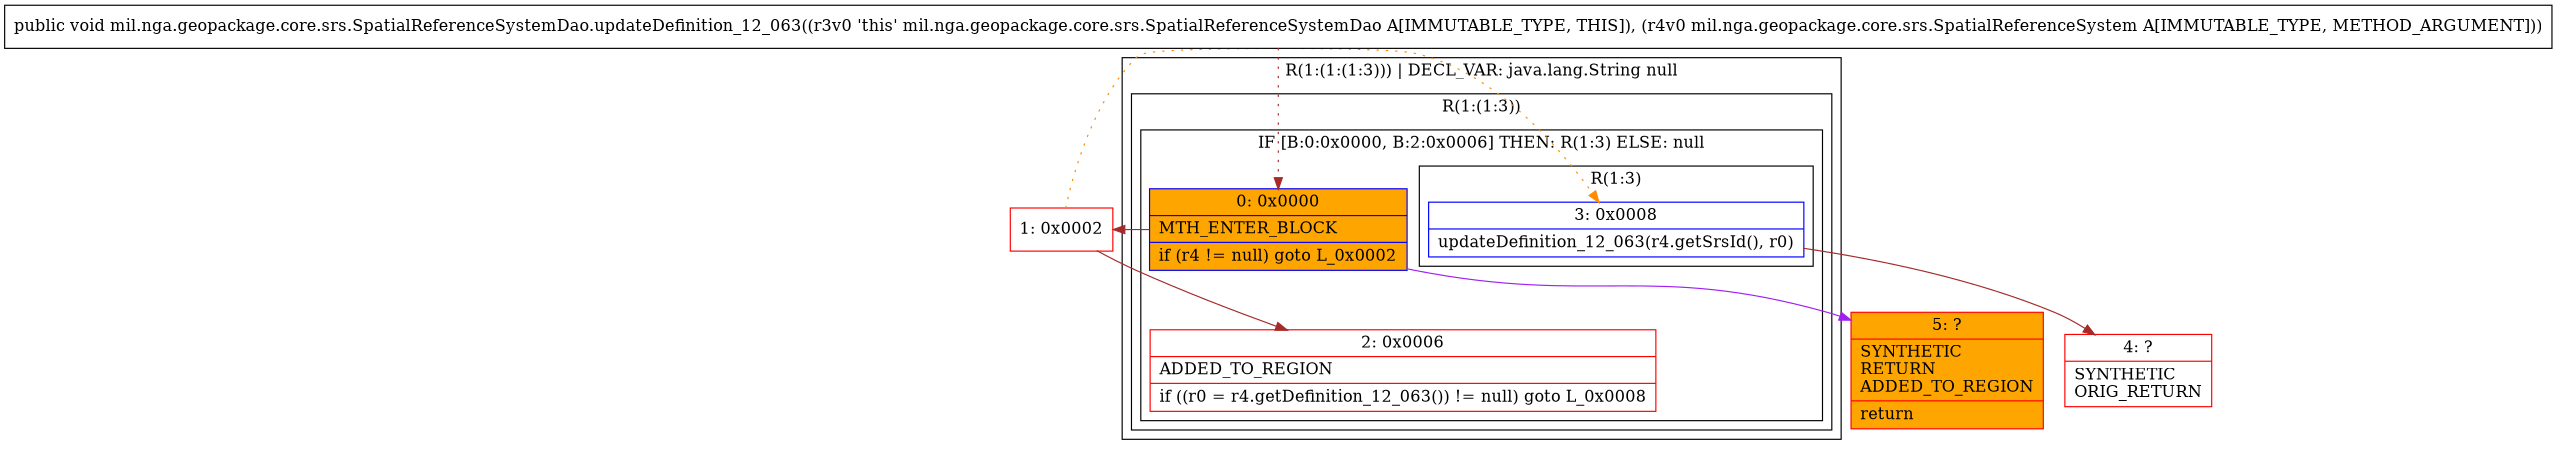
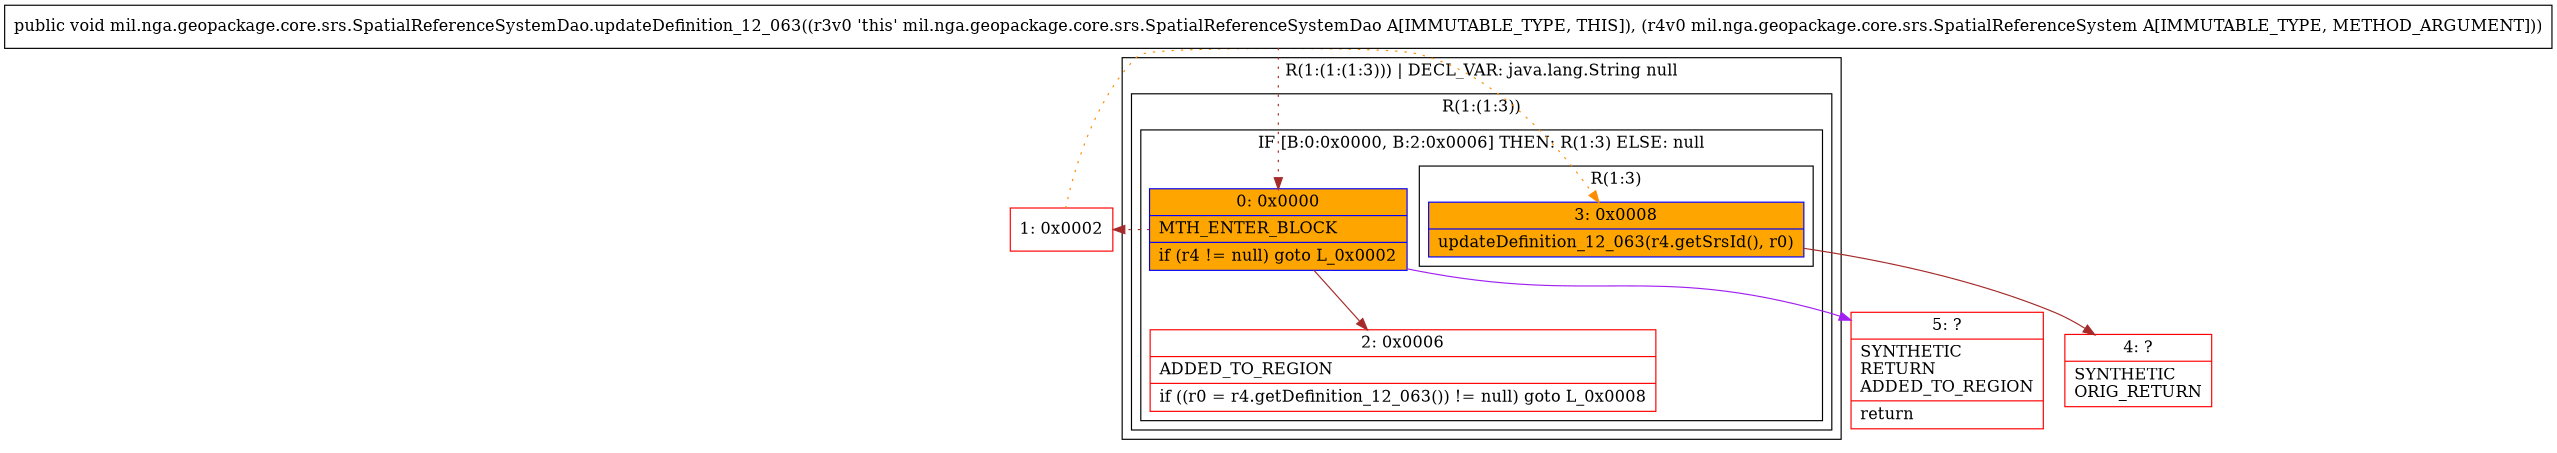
edge "0: 0x0000" -> "1: 0x0002": style solid -> dotted
node "3: 0x0008": fillcolor white -> orange
edge "1: 0x0002" -> "2: 0x0006": now "0: 0x0000" -> "2: 0x0006"
node "5: ?": fillcolor orange -> white
